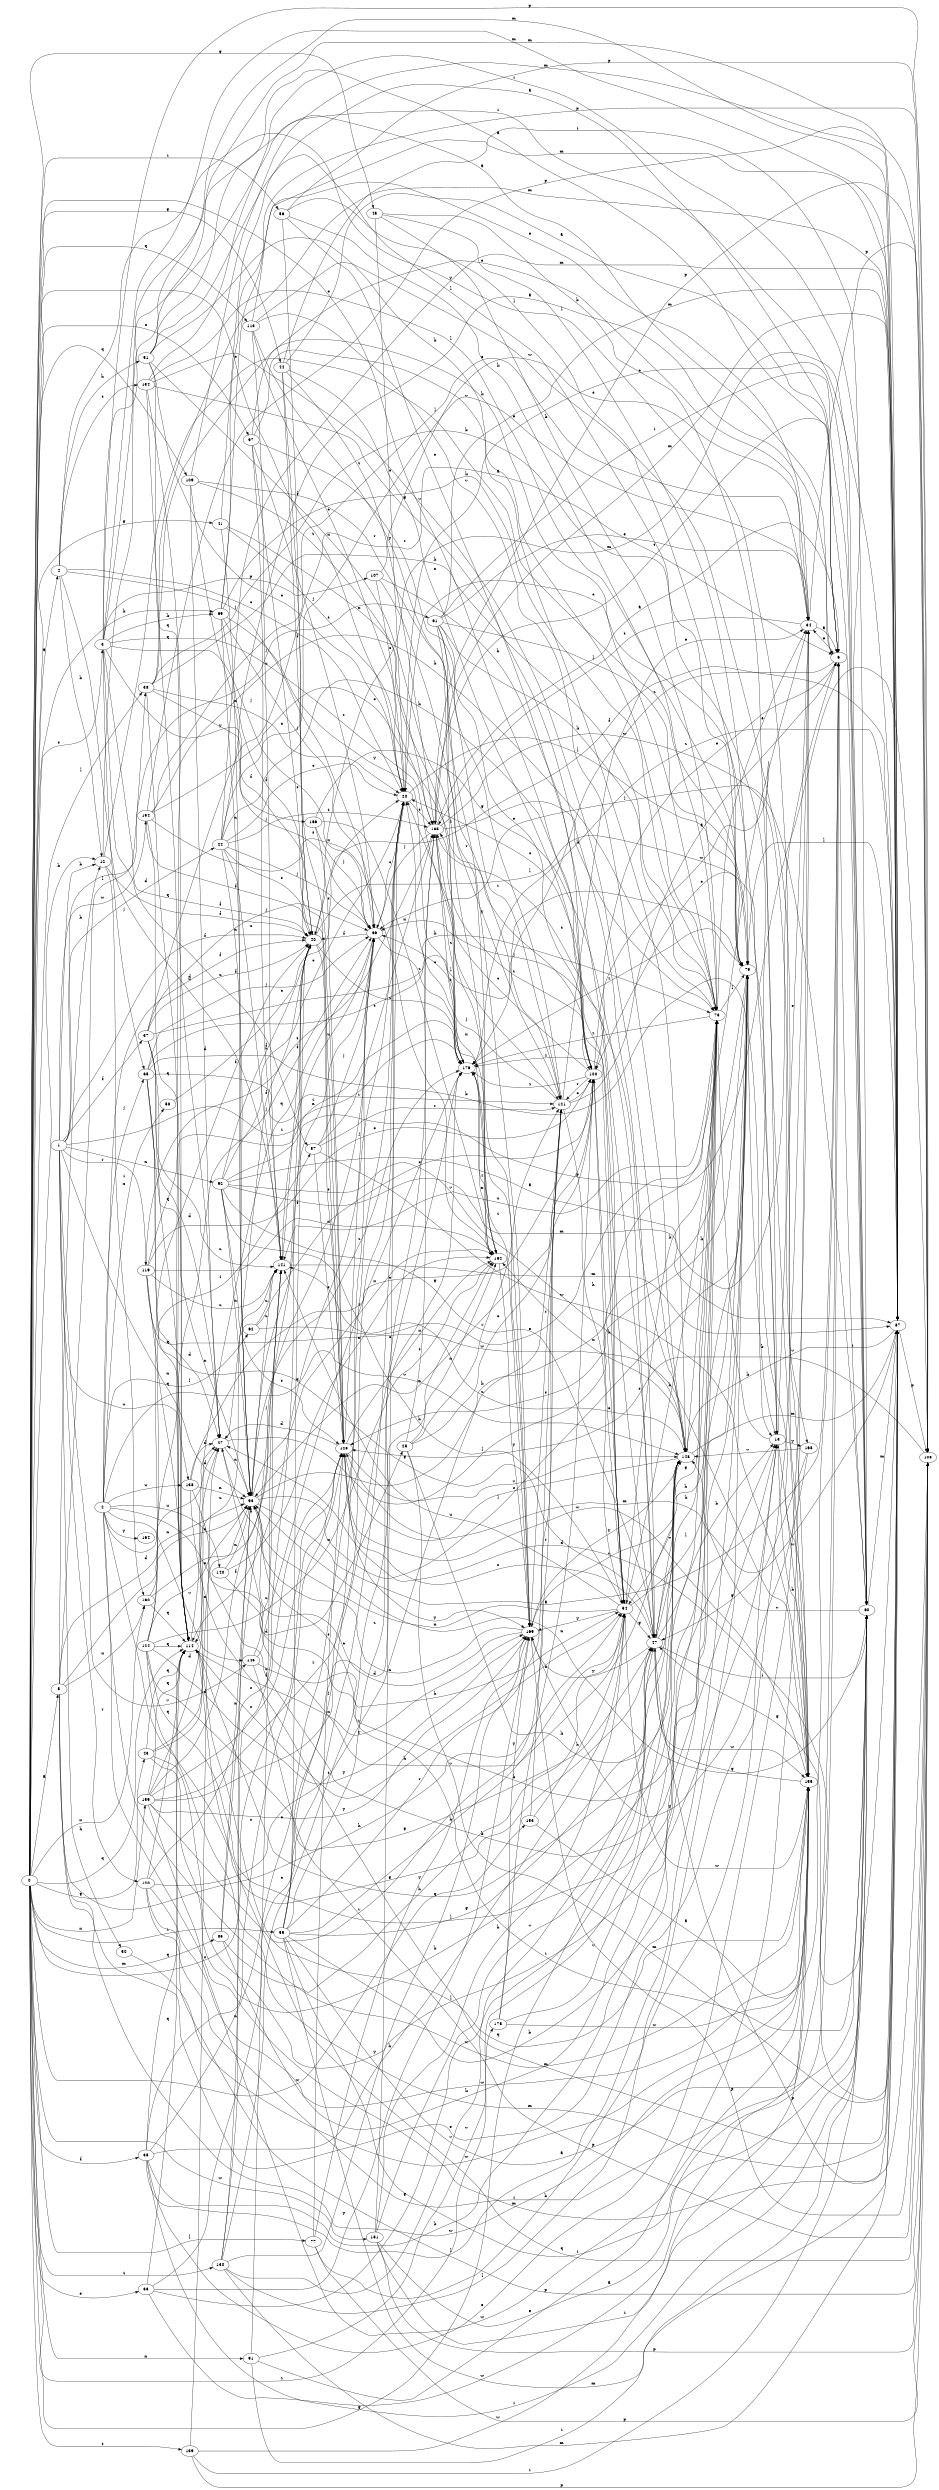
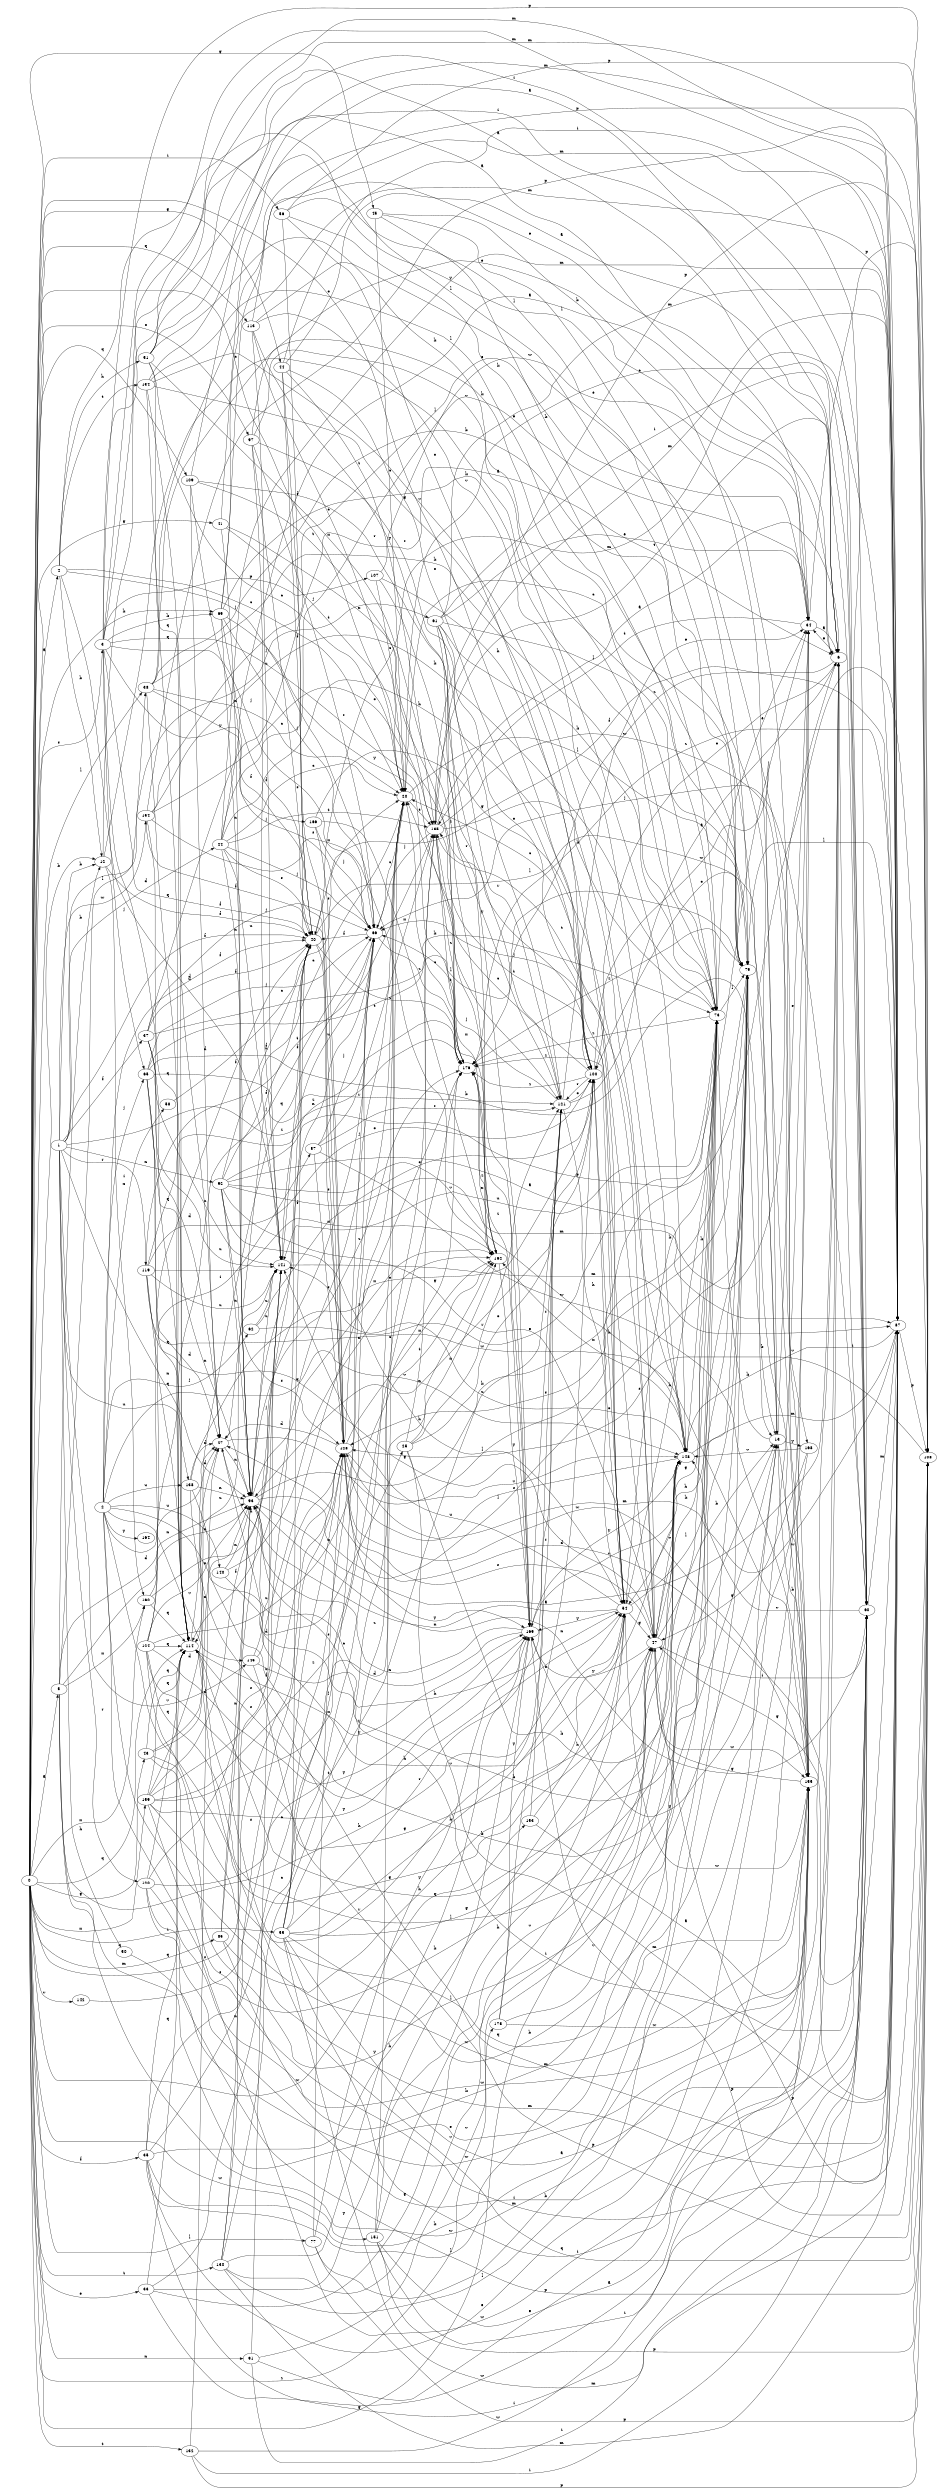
edge "3" -> "57": now "3" -> "141"
node "142": added
node "139": label "139" -> "132"
